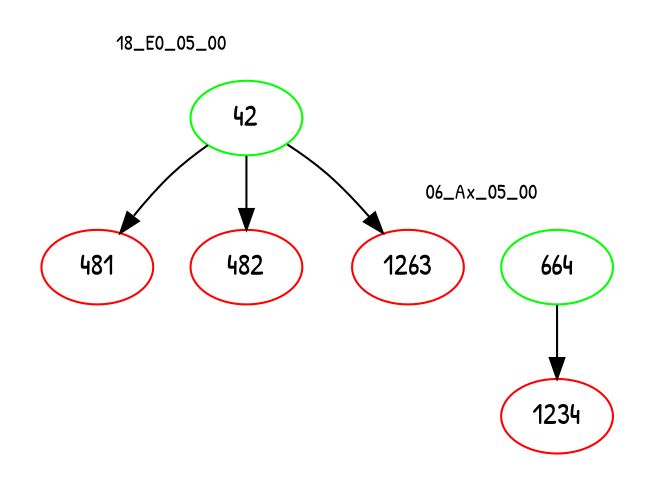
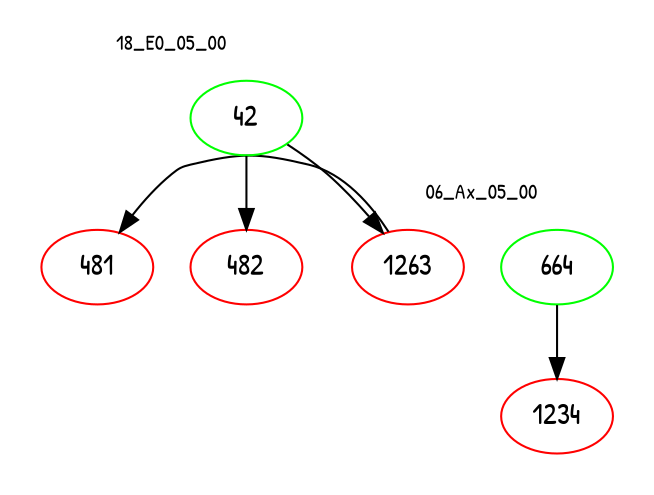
edge "42" -> "481": now "1263" -> "481"
